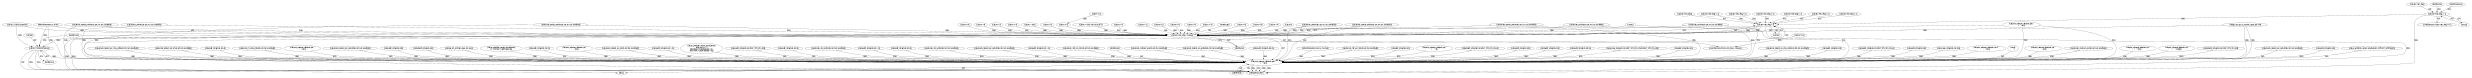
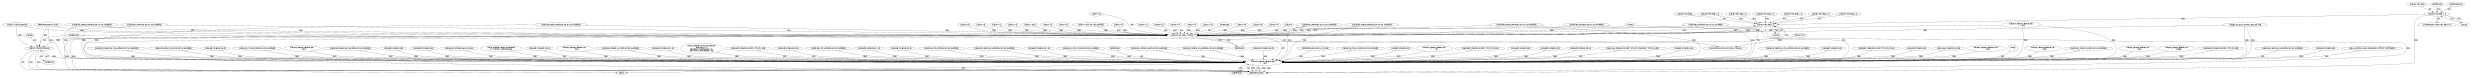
edge "(Call,len != 6)" -> "(Call,len != 0)": now "(Call,len != 6)" -> "(Call,ndo->ndo_vflag > 1 && len)"
node "(Call,len == BGP_MP_NLRI_BITS)": label "(Call,len == BGP_MP_NLRI_BITS)" -> "(Call,len == BGP_MP_NLRI_MINSIZE)"
